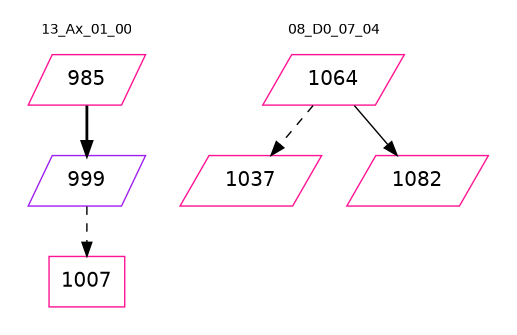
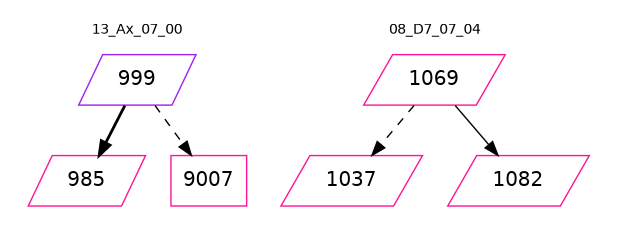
cluster "13_Ax_01_00": label "13_Ax_01_00" -> "13_Ax_07_00"
cluster "08_D0_07_04": label "08_D0_07_04" -> "08_D7_07_04"
node "1064": label "1064" -> "1069"
edge "985" -> "999": reversed
node "1007": label "1007" -> "9007"
